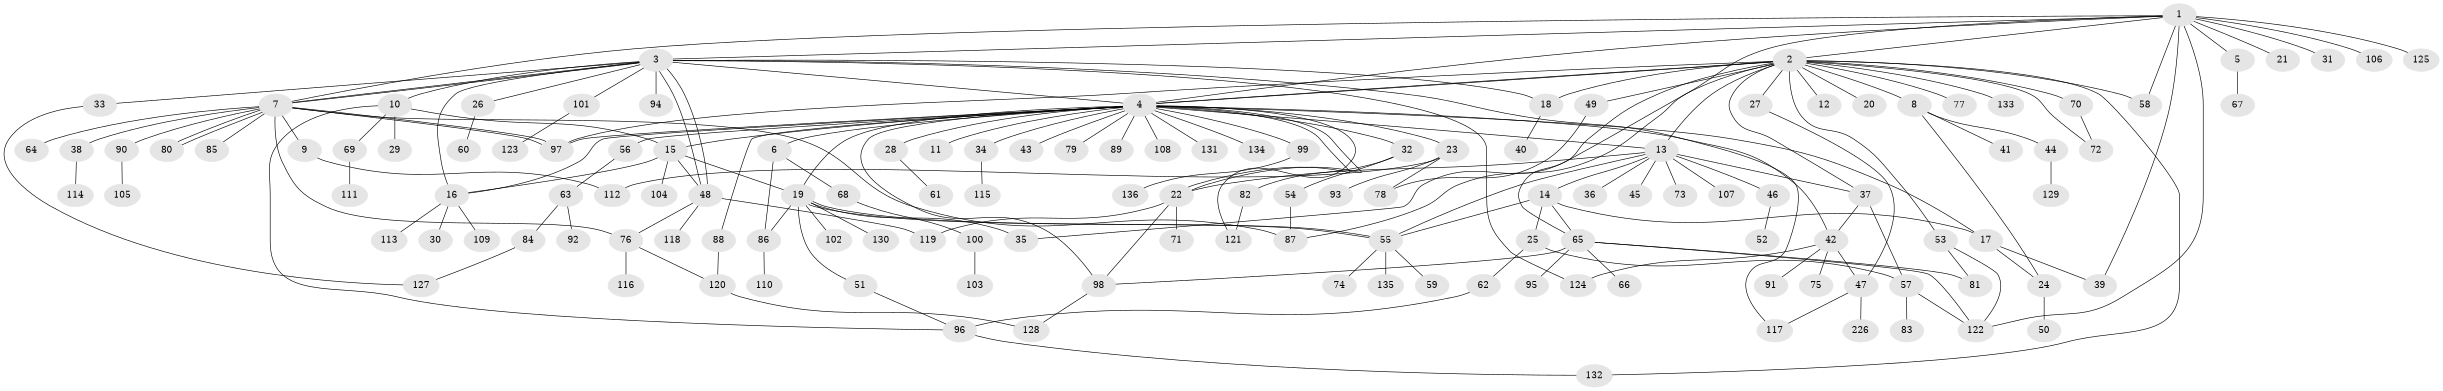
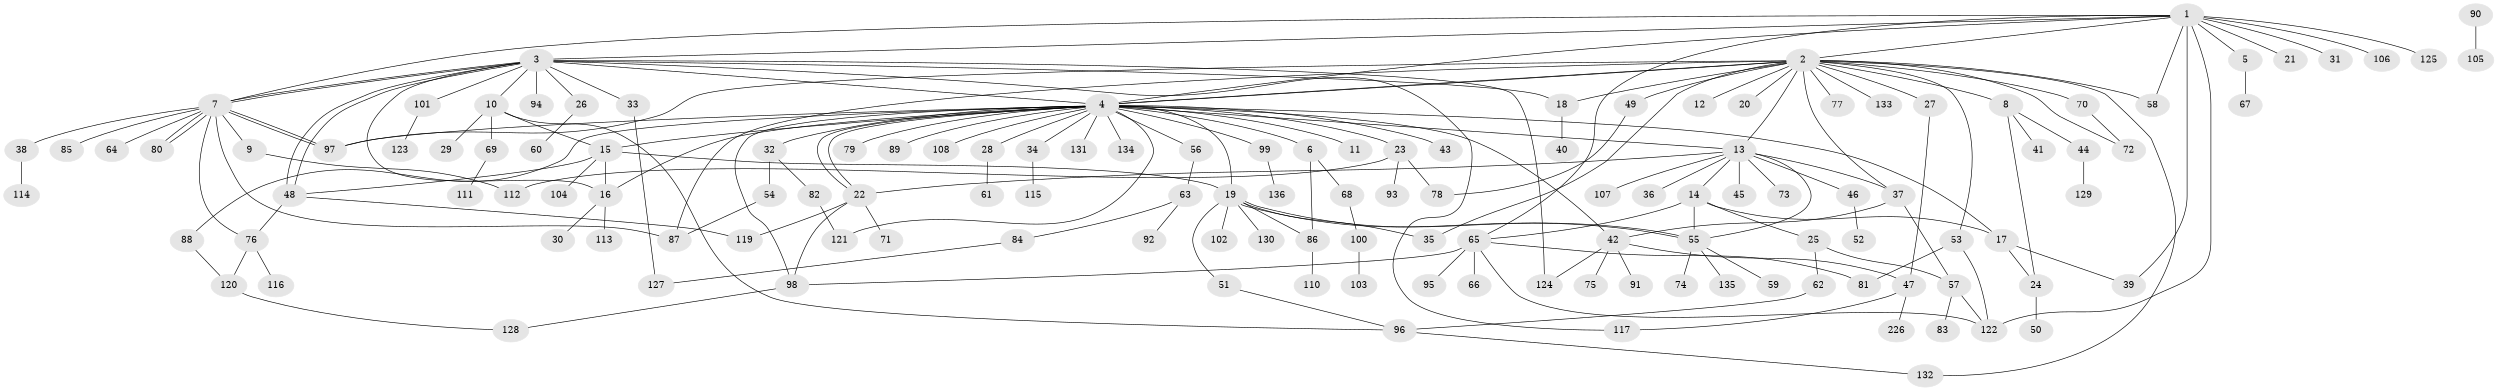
edge "7" -- "90": removed
node "109": removed
node "118": removed
